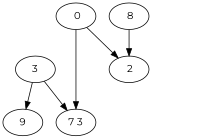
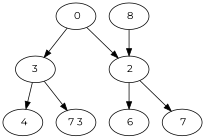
edge "0" -> "7 3": now "0" -> "3"
node "9": label "9" -> "4"
node "6": added
node "7": added
